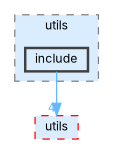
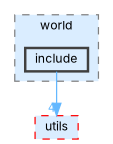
cluster "utils": label "utils" -> "world"
